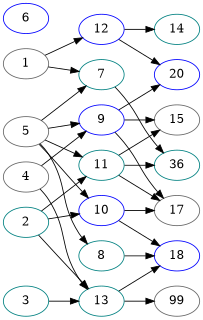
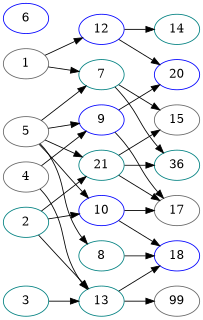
edge "9" -> "15": now "7" -> "15"
node "11": label "11" -> "21"
